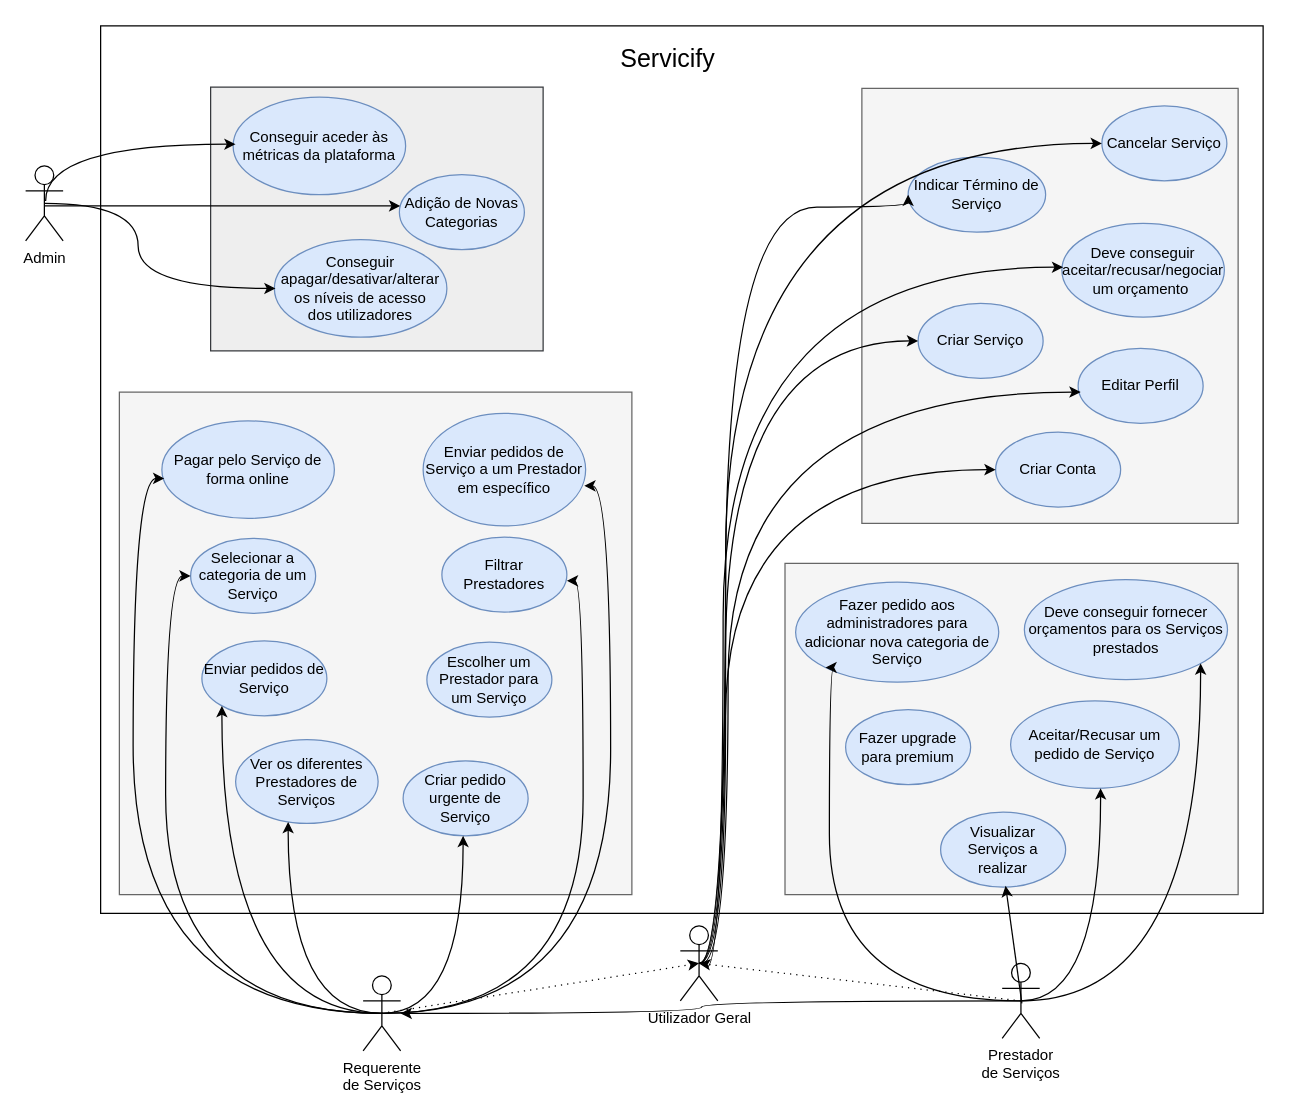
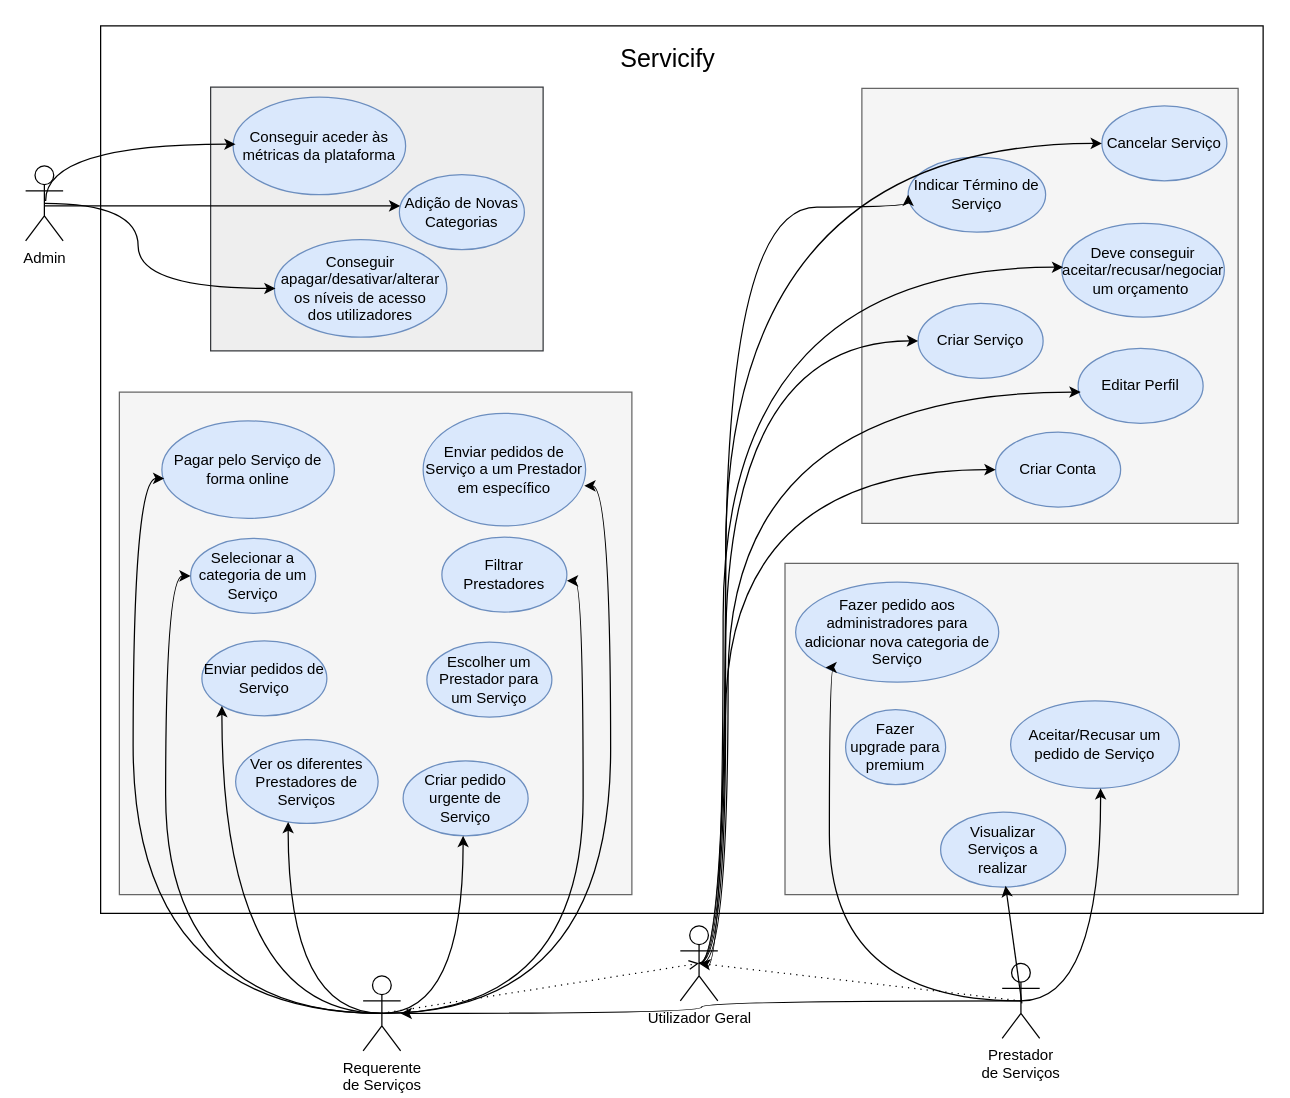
node "Deve conseguir fornecer orçamentos para os Serviços prestados": removed
node "Fazer upgrade para premium": size 125x75 -> 100x75
edge "Prestador de Serviços" -> "Deve conseguir fornecer orçamentos para os Serviços prestados": removed
edge "Requerente de Serviços" -> "Utilizador Geral": arrowhead classic -> open
